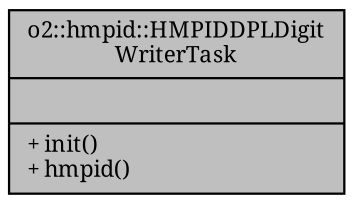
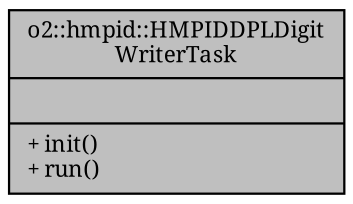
node "o2::hmpid::HMPIDDPLDigit": text "+ hmpid()" -> "+ run()"
